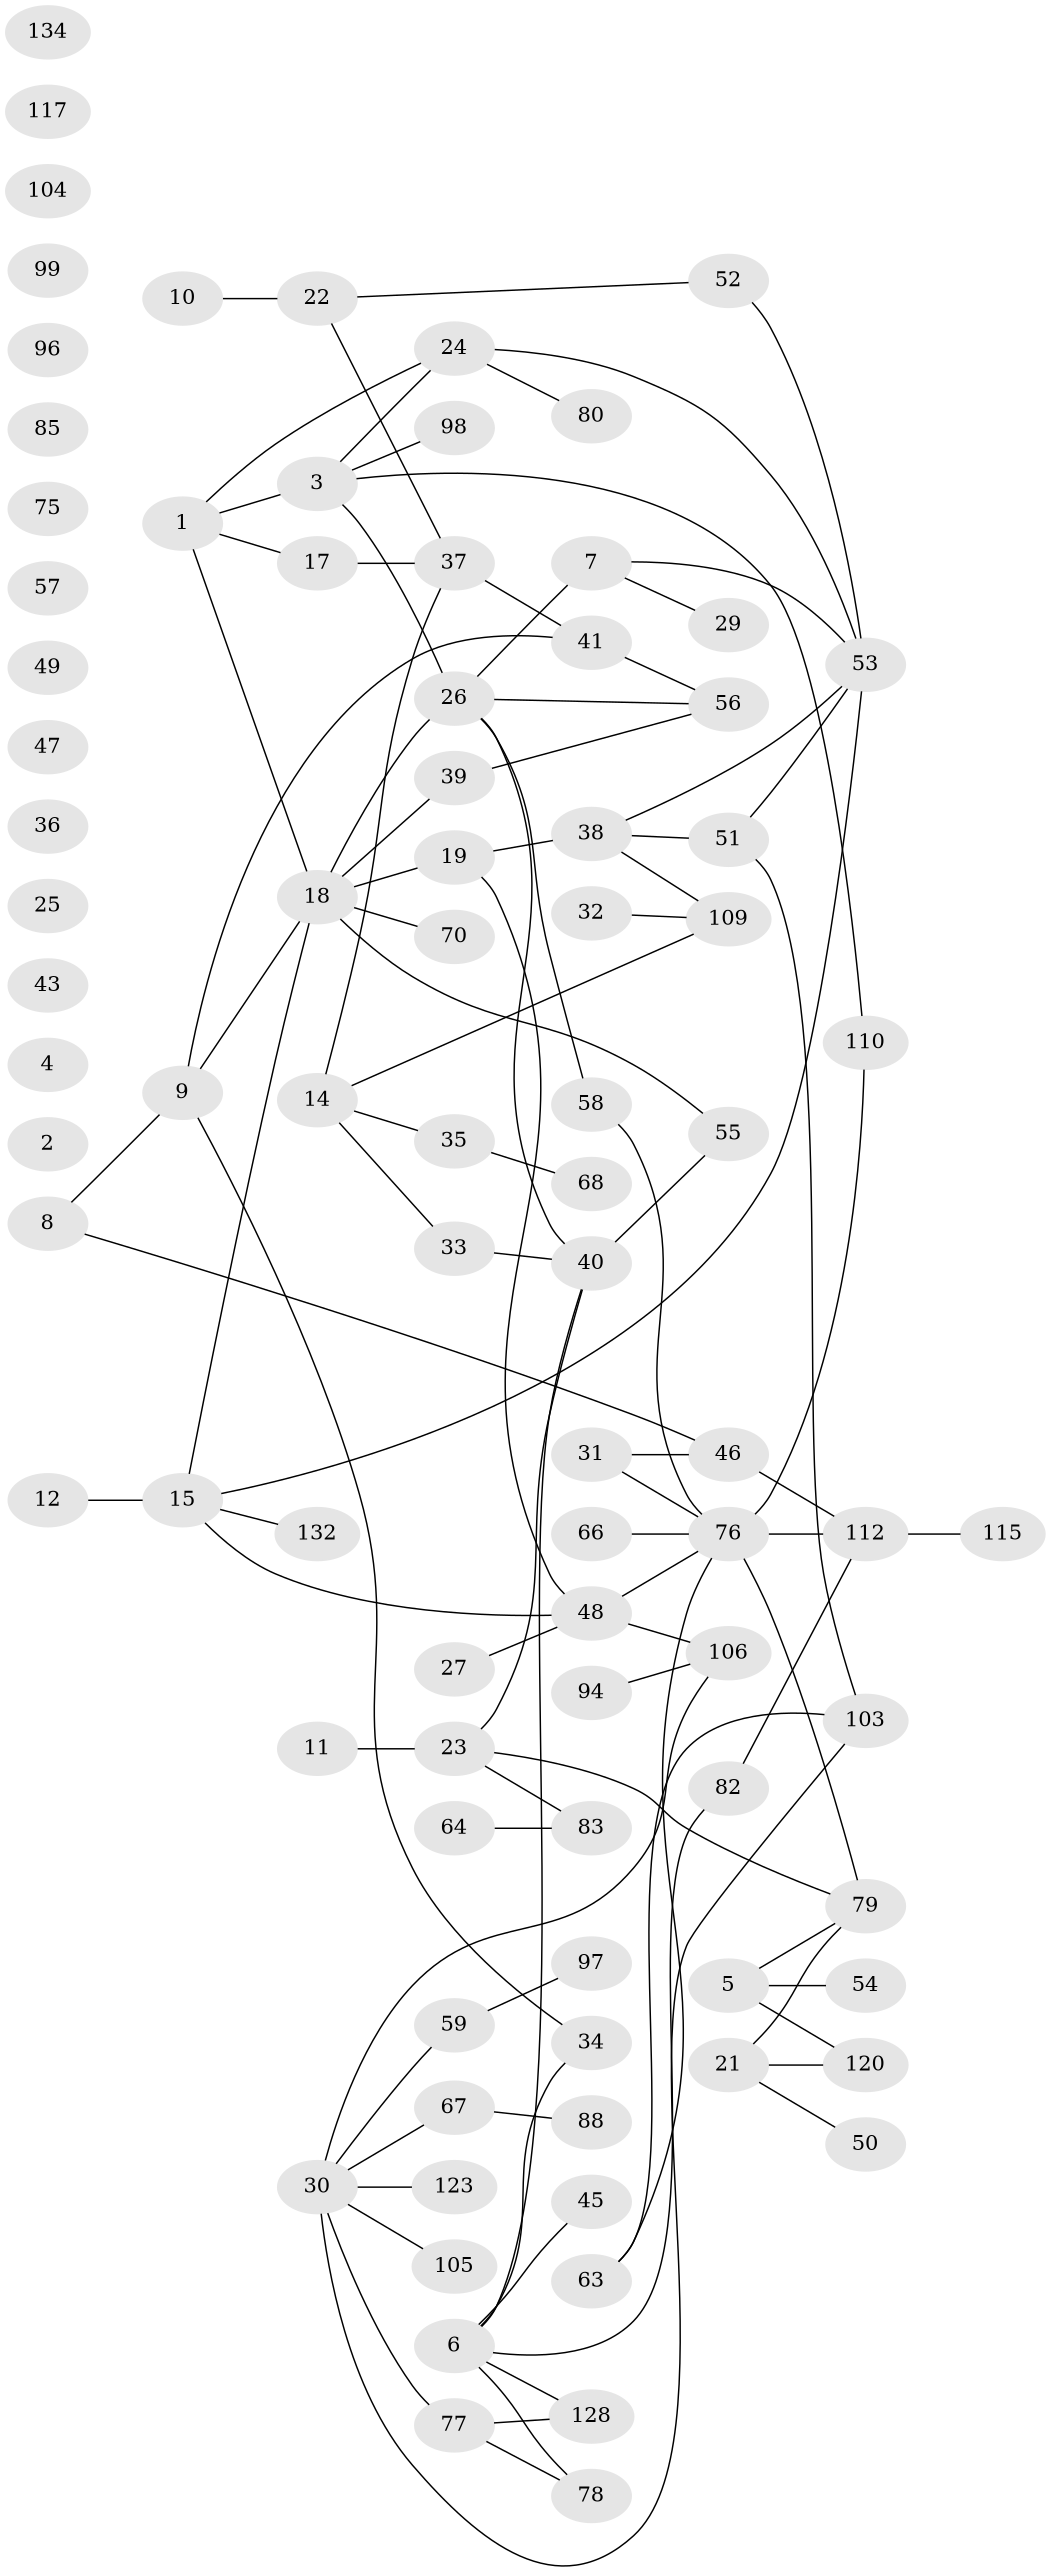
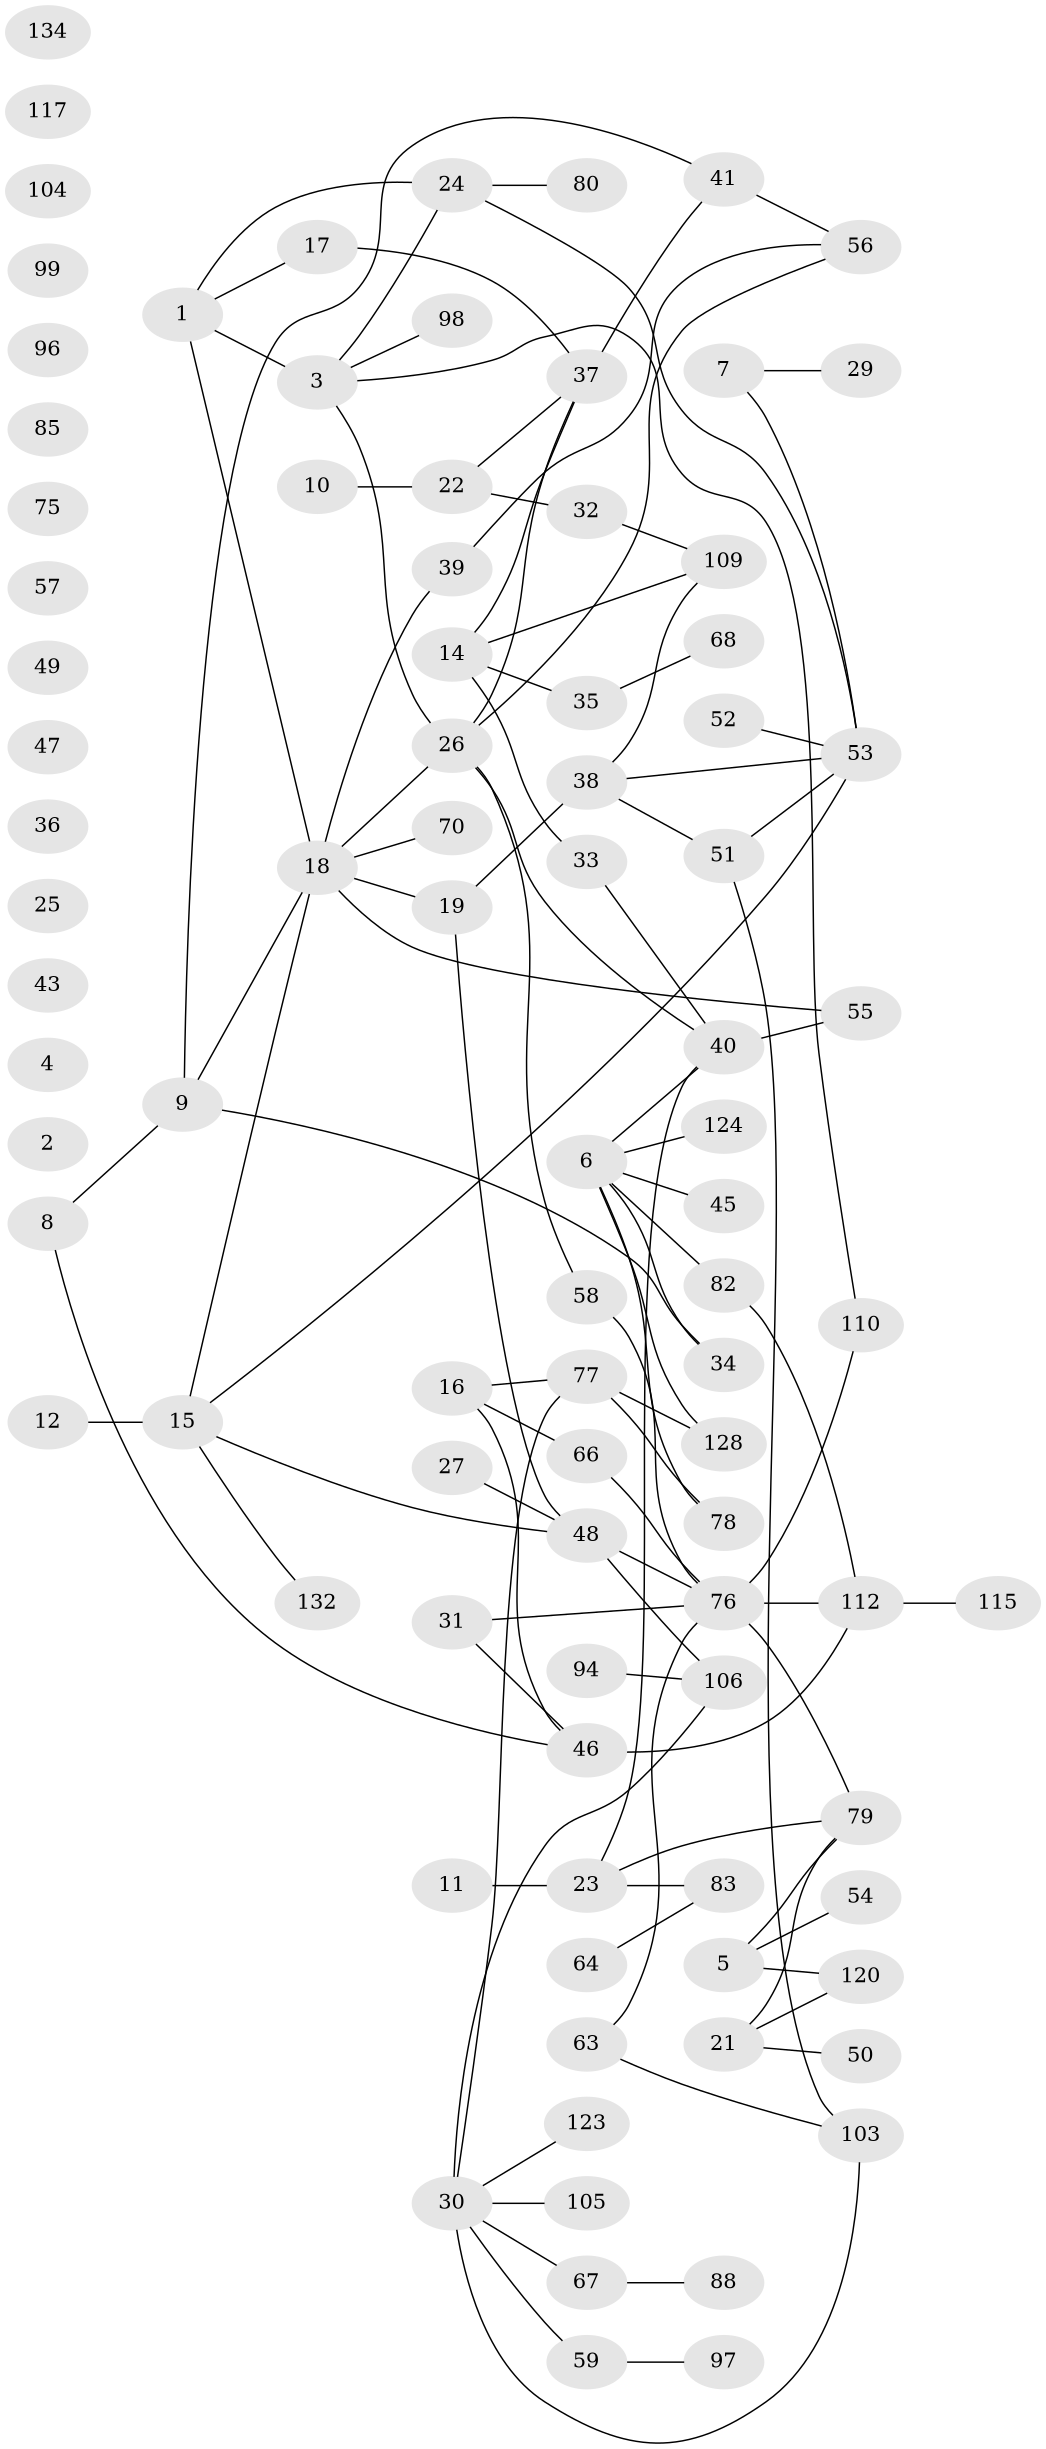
edge "52" -- "22": now "32" -- "22"
edge "7" -- "26": now "37" -- "26"
node "124": added
node "16": added
